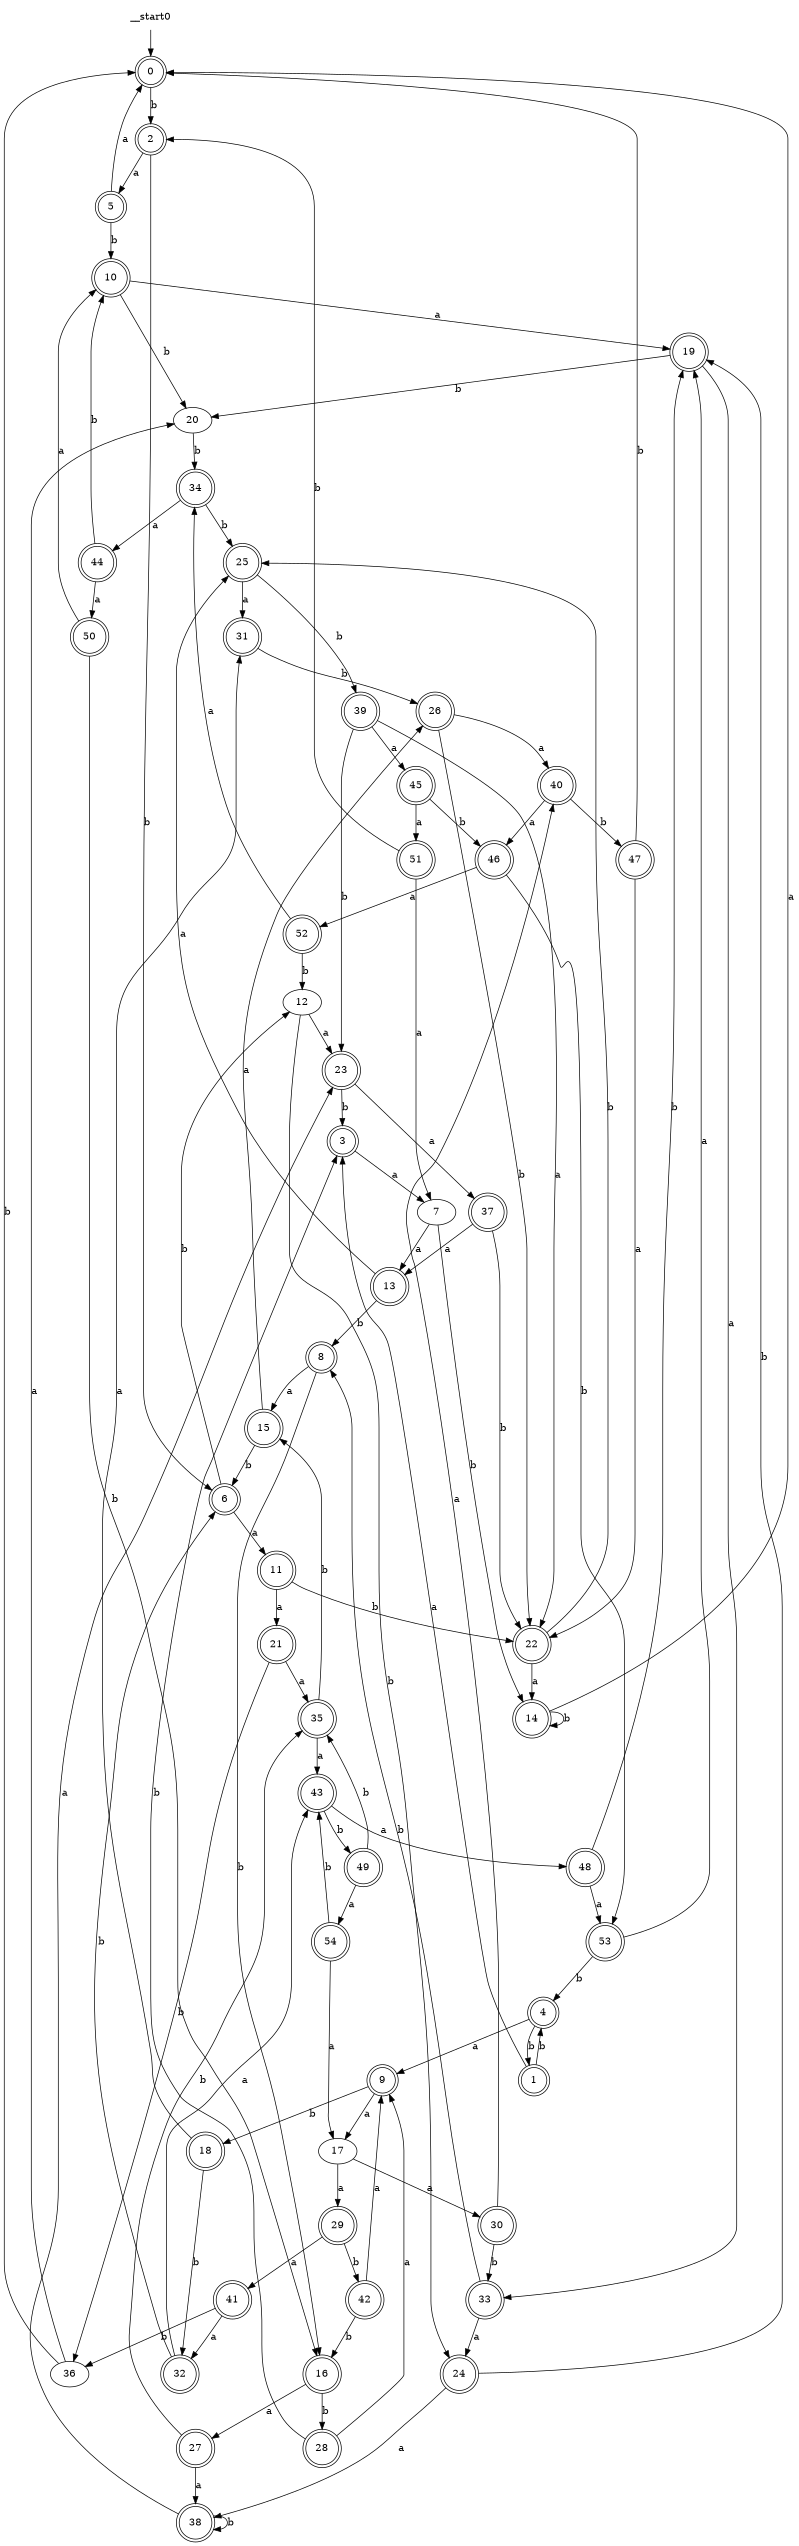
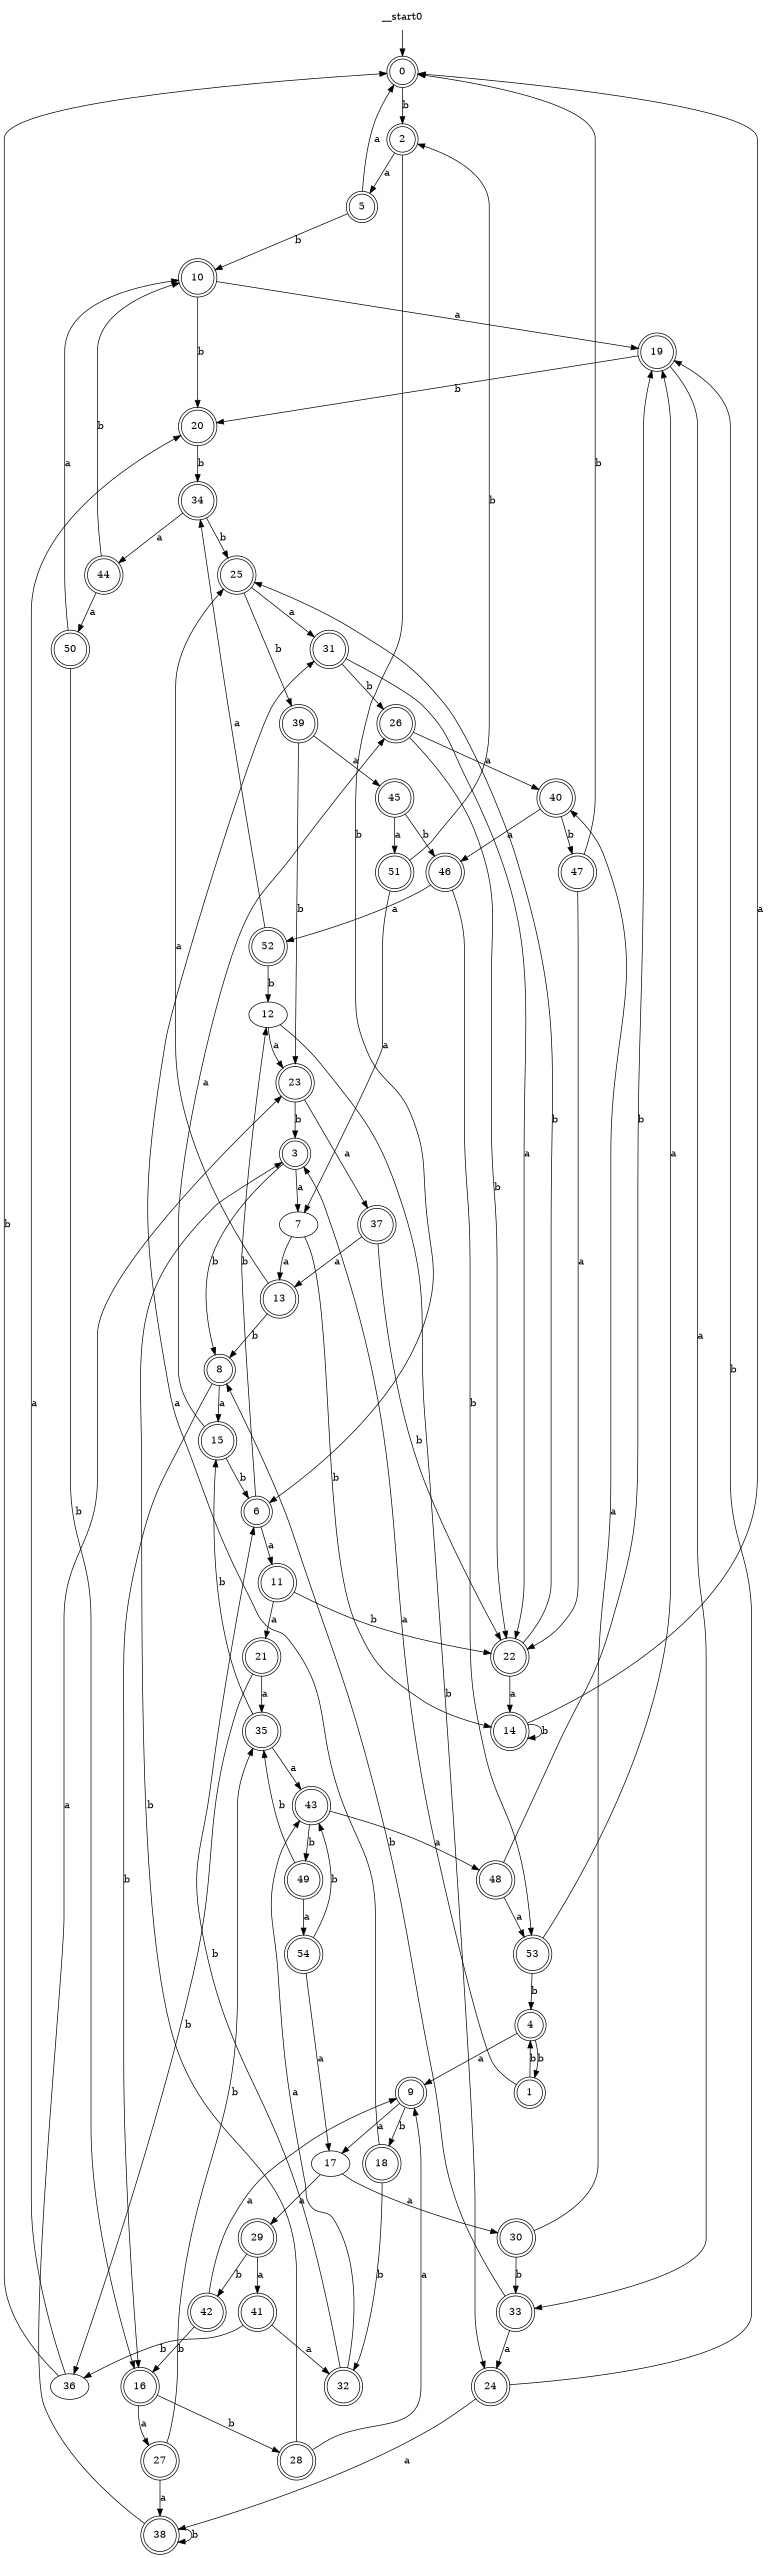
node "20": shape ellipse -> doublecircle
edge "39" -> "22": now "31" -> "22"
edge "3" -> "8": added, label "b"
